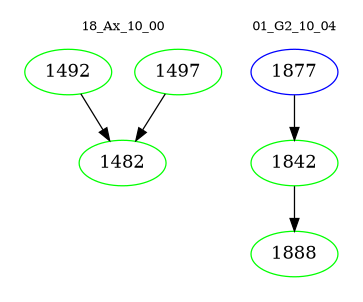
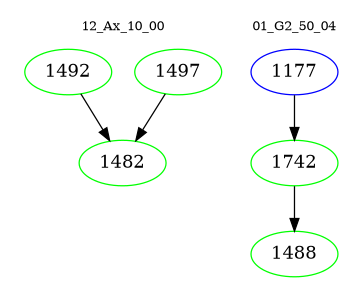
cluster "18_Ax_10_00": label "18_Ax_10_00" -> "12_Ax_10_00"
cluster "01_G2_10_04": label "01_G2_10_04" -> "01_G2_50_04"
node "1877": label "1877" -> "1177"
node "1842": label "1842" -> "1742"
node "1888": label "1888" -> "1488"
